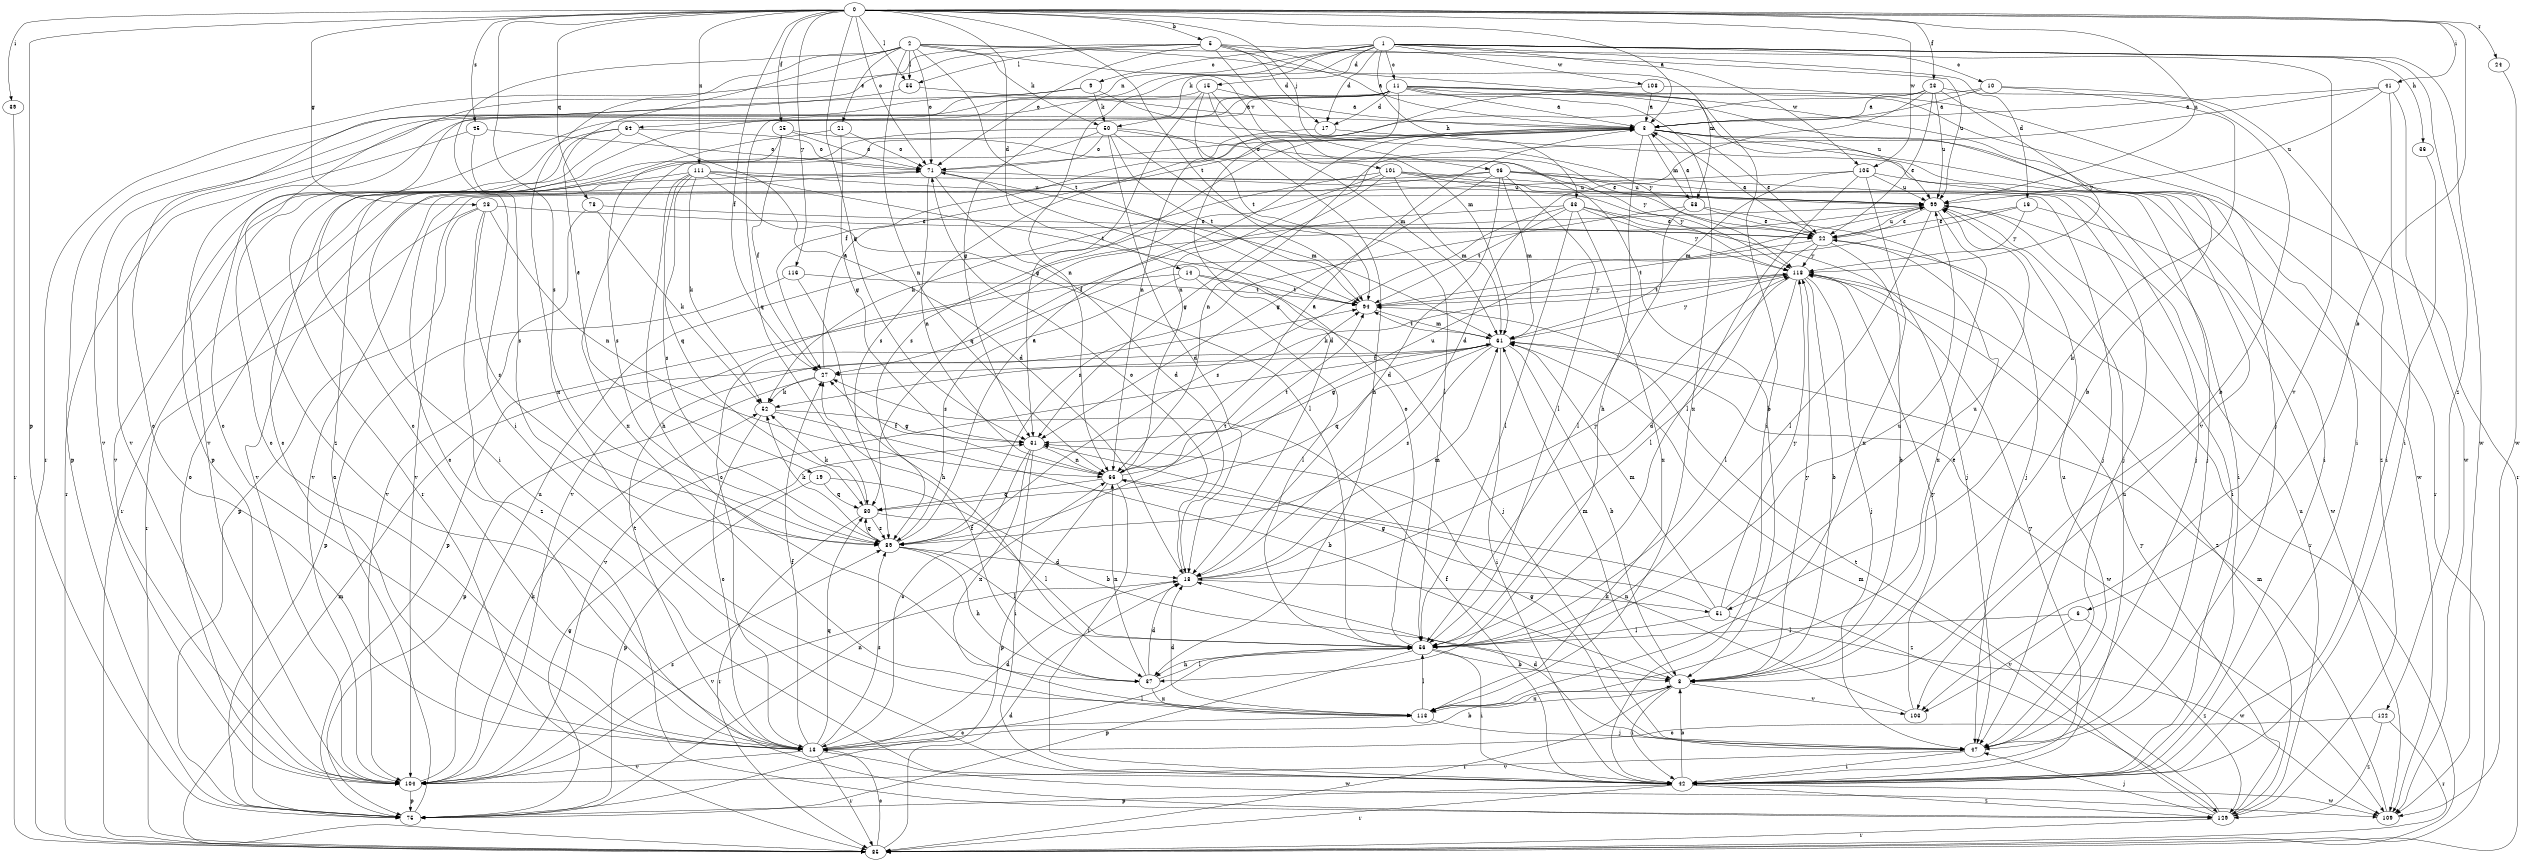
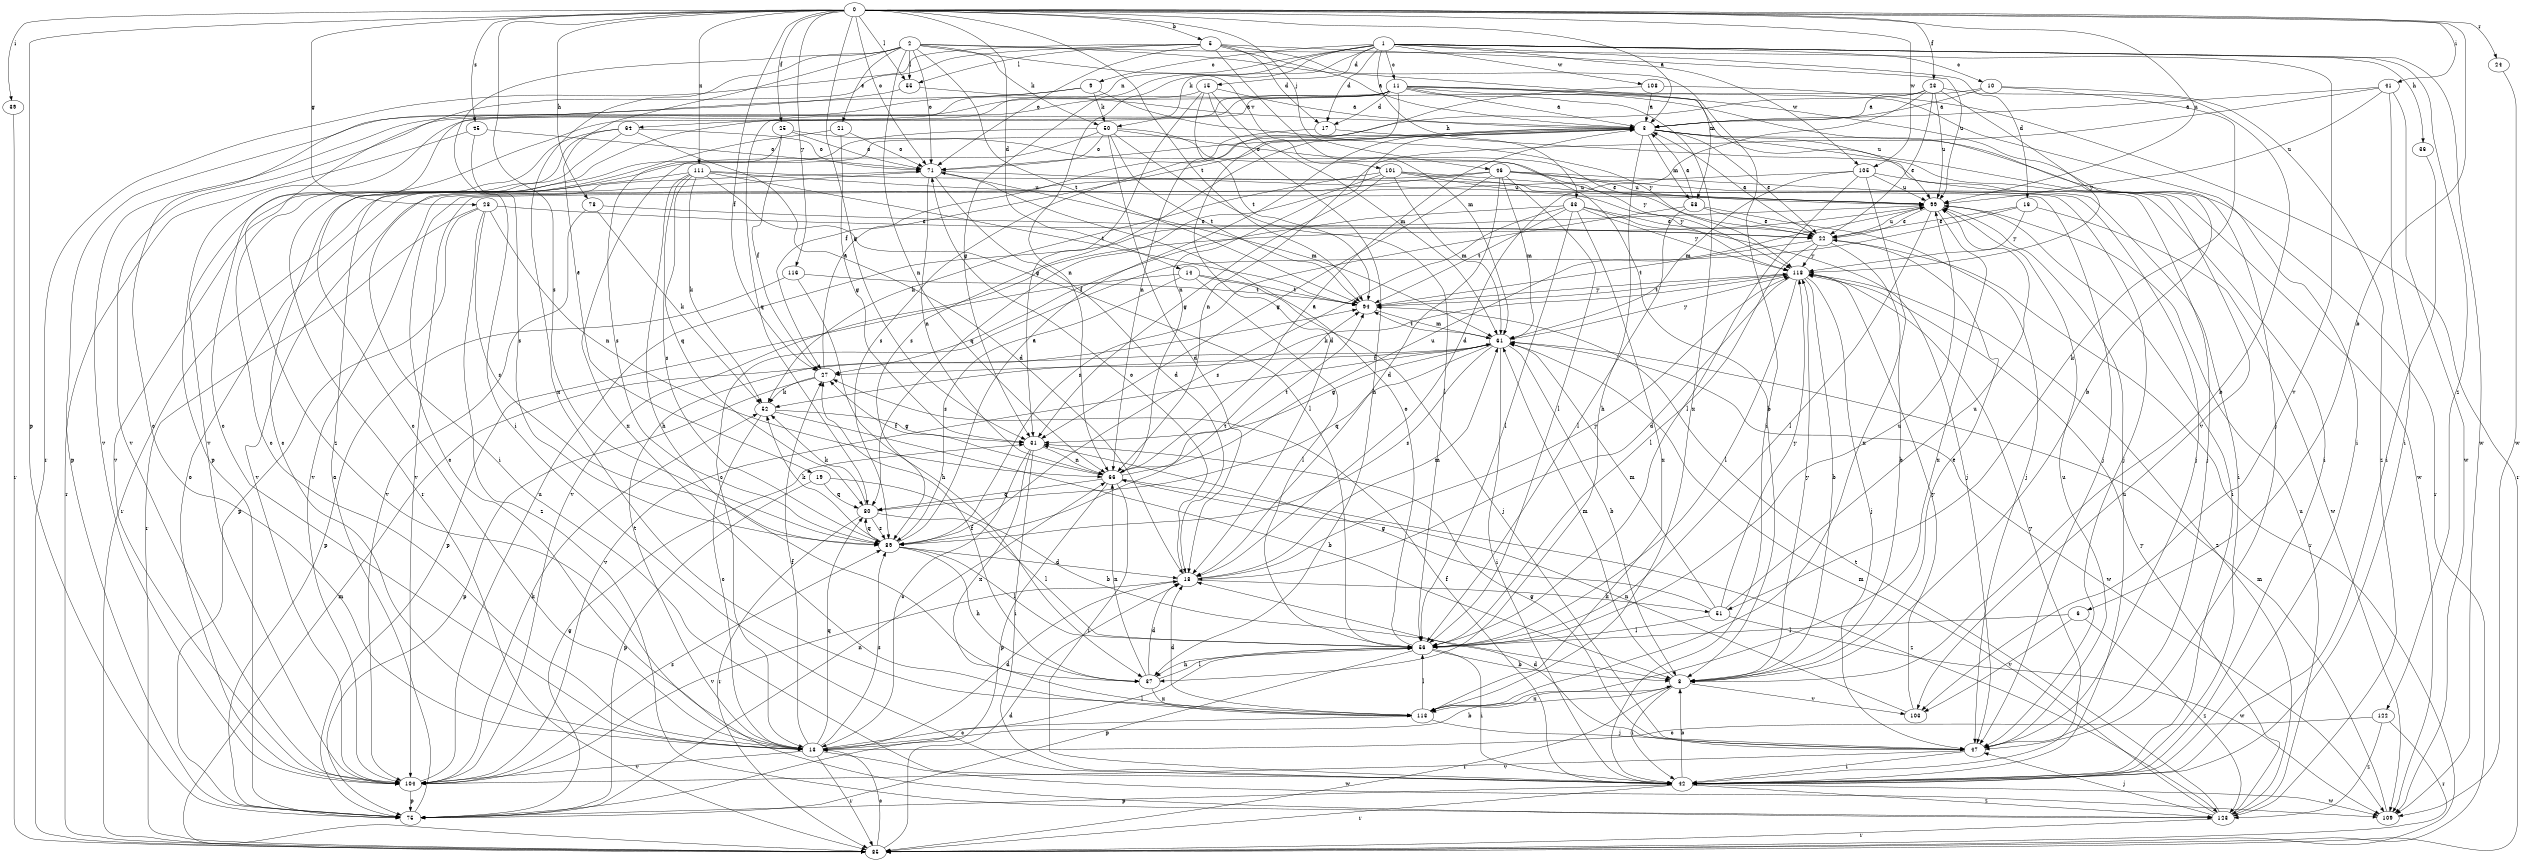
edge "0" -> "78": label "q" -> "h"
node "129": label "129" -> "123"
